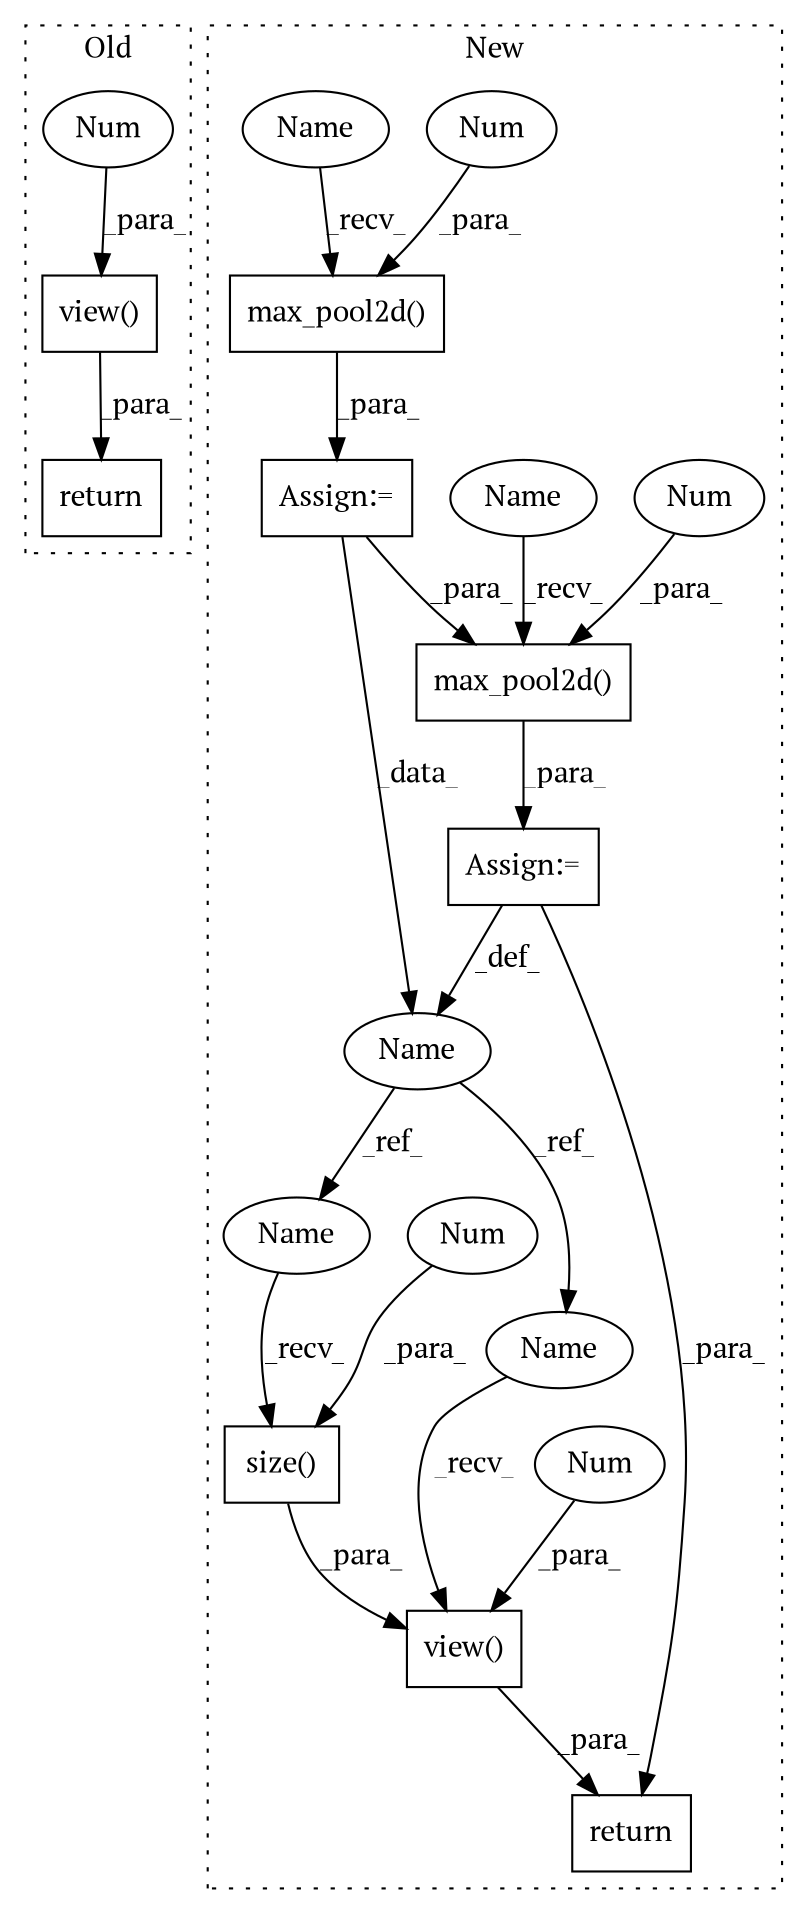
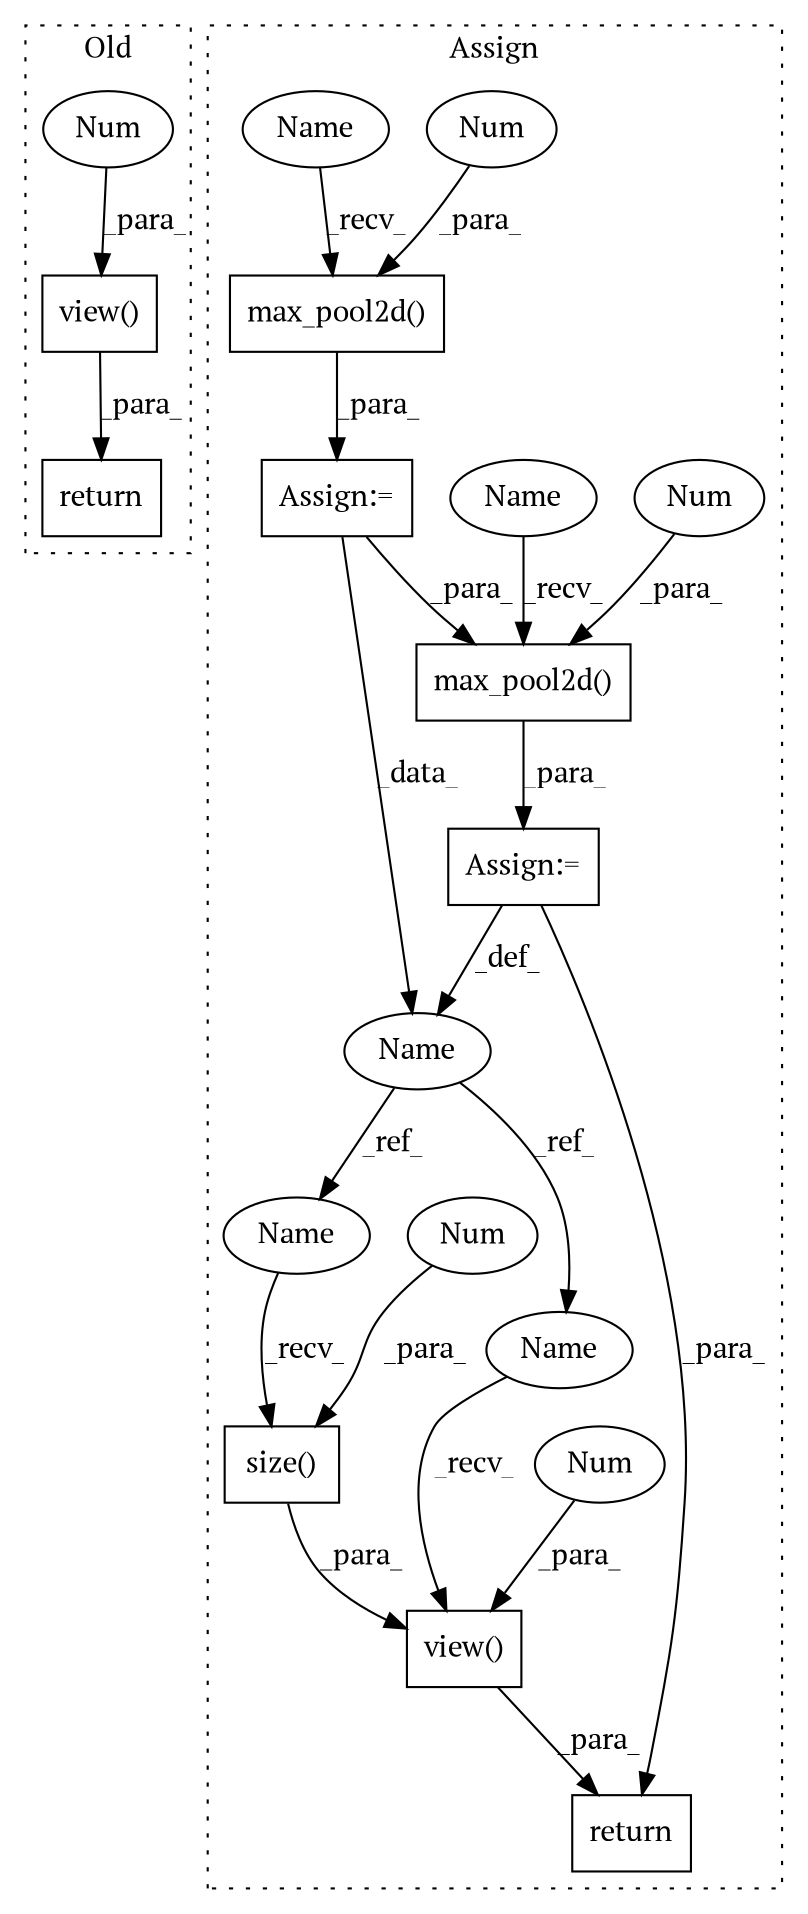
cluster "New": label "New" -> "Assign"
